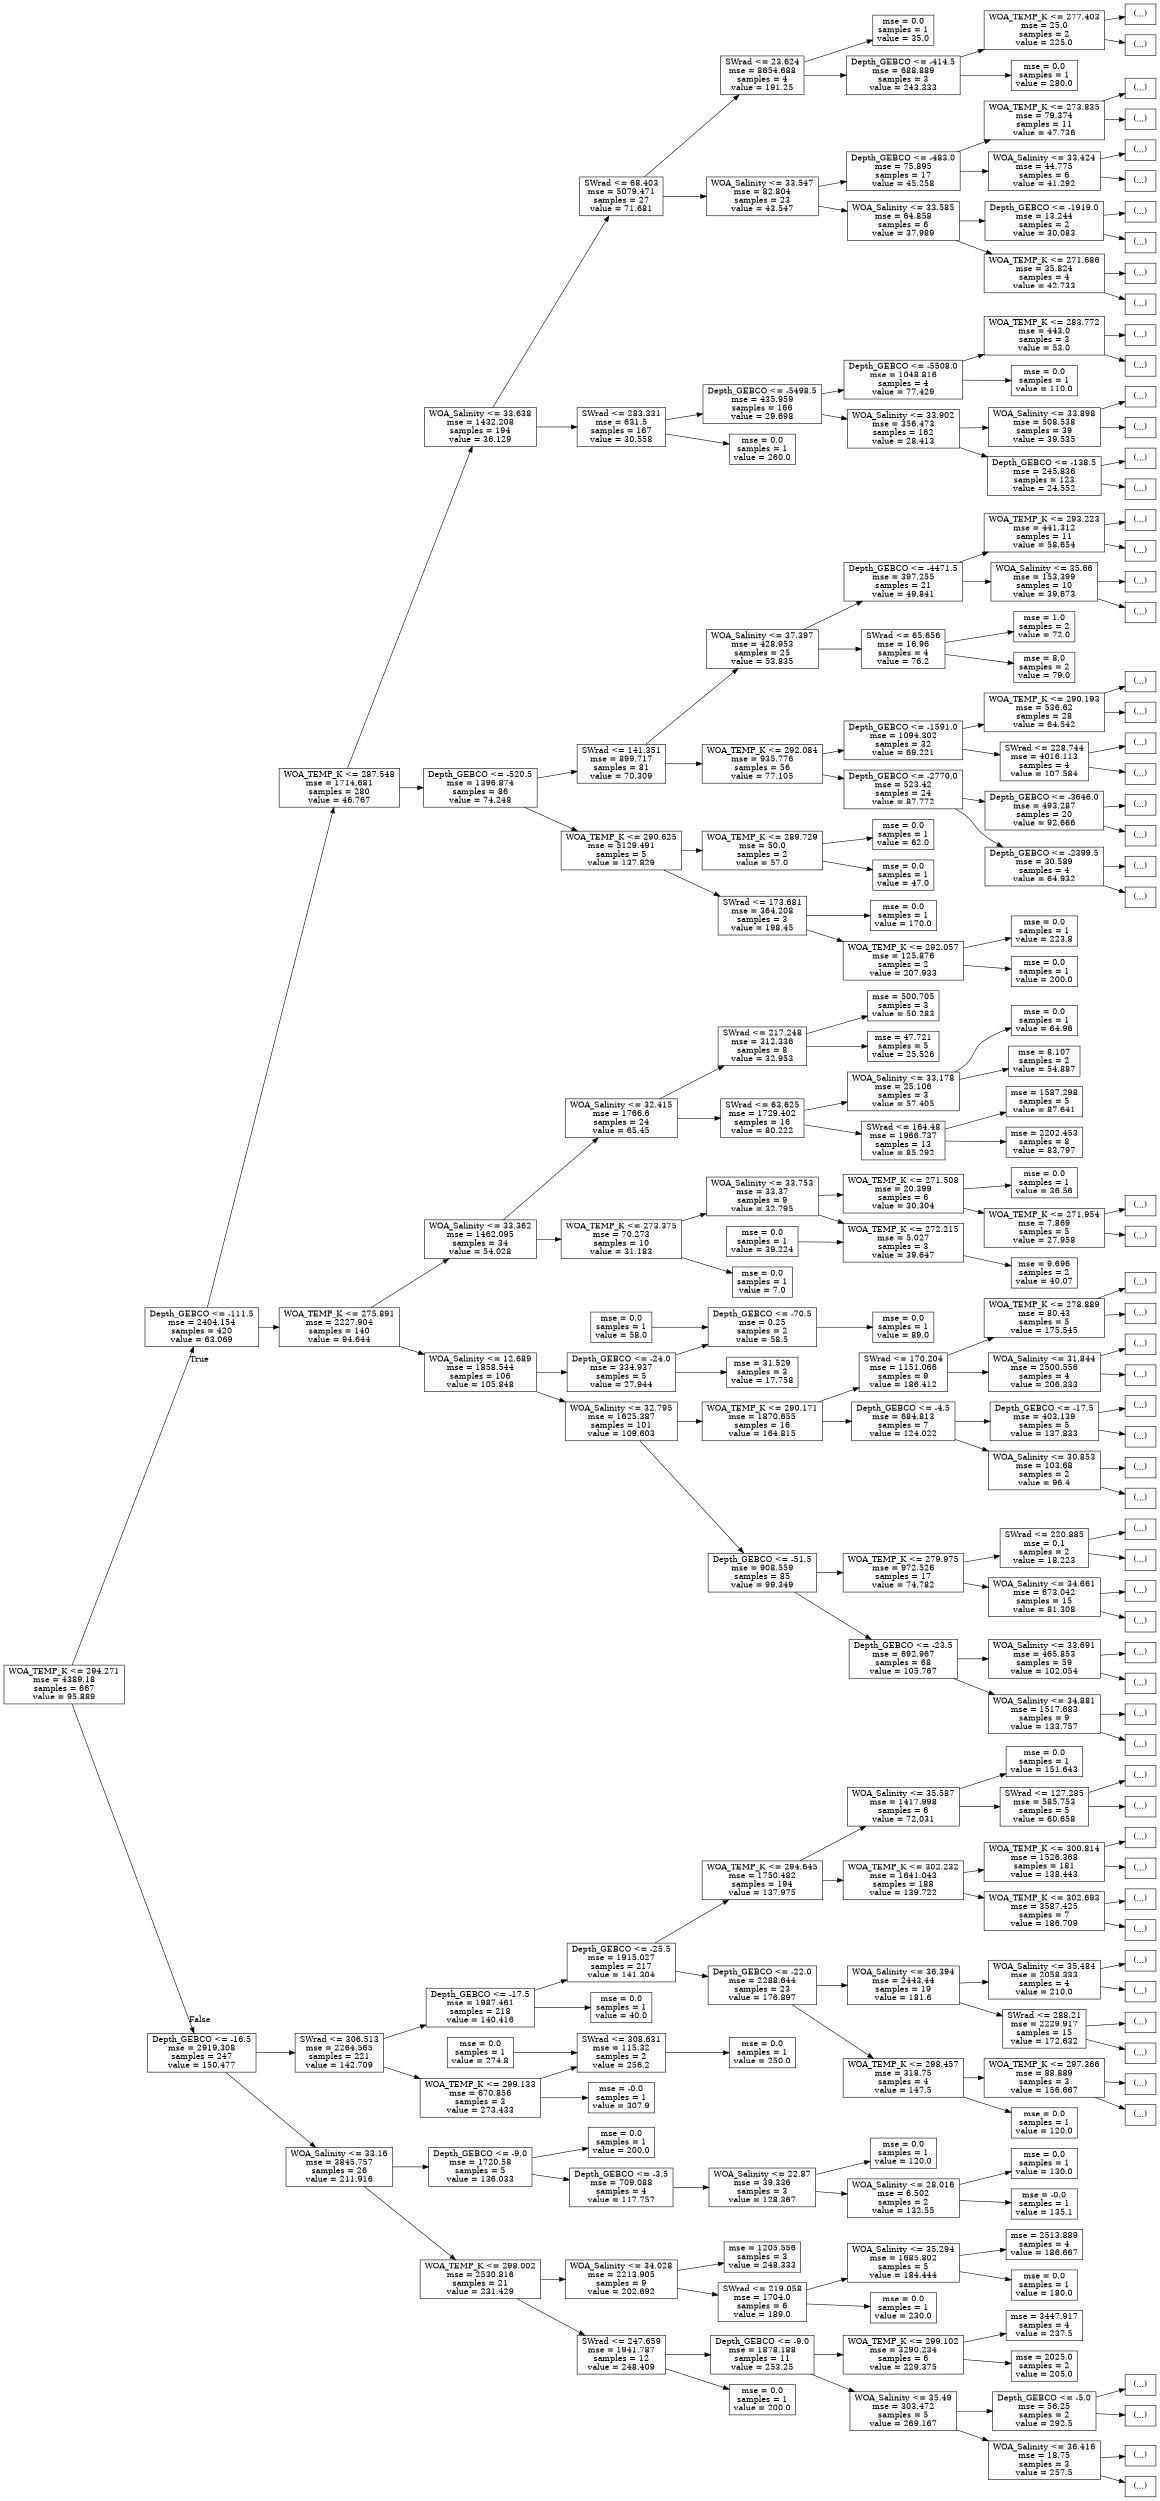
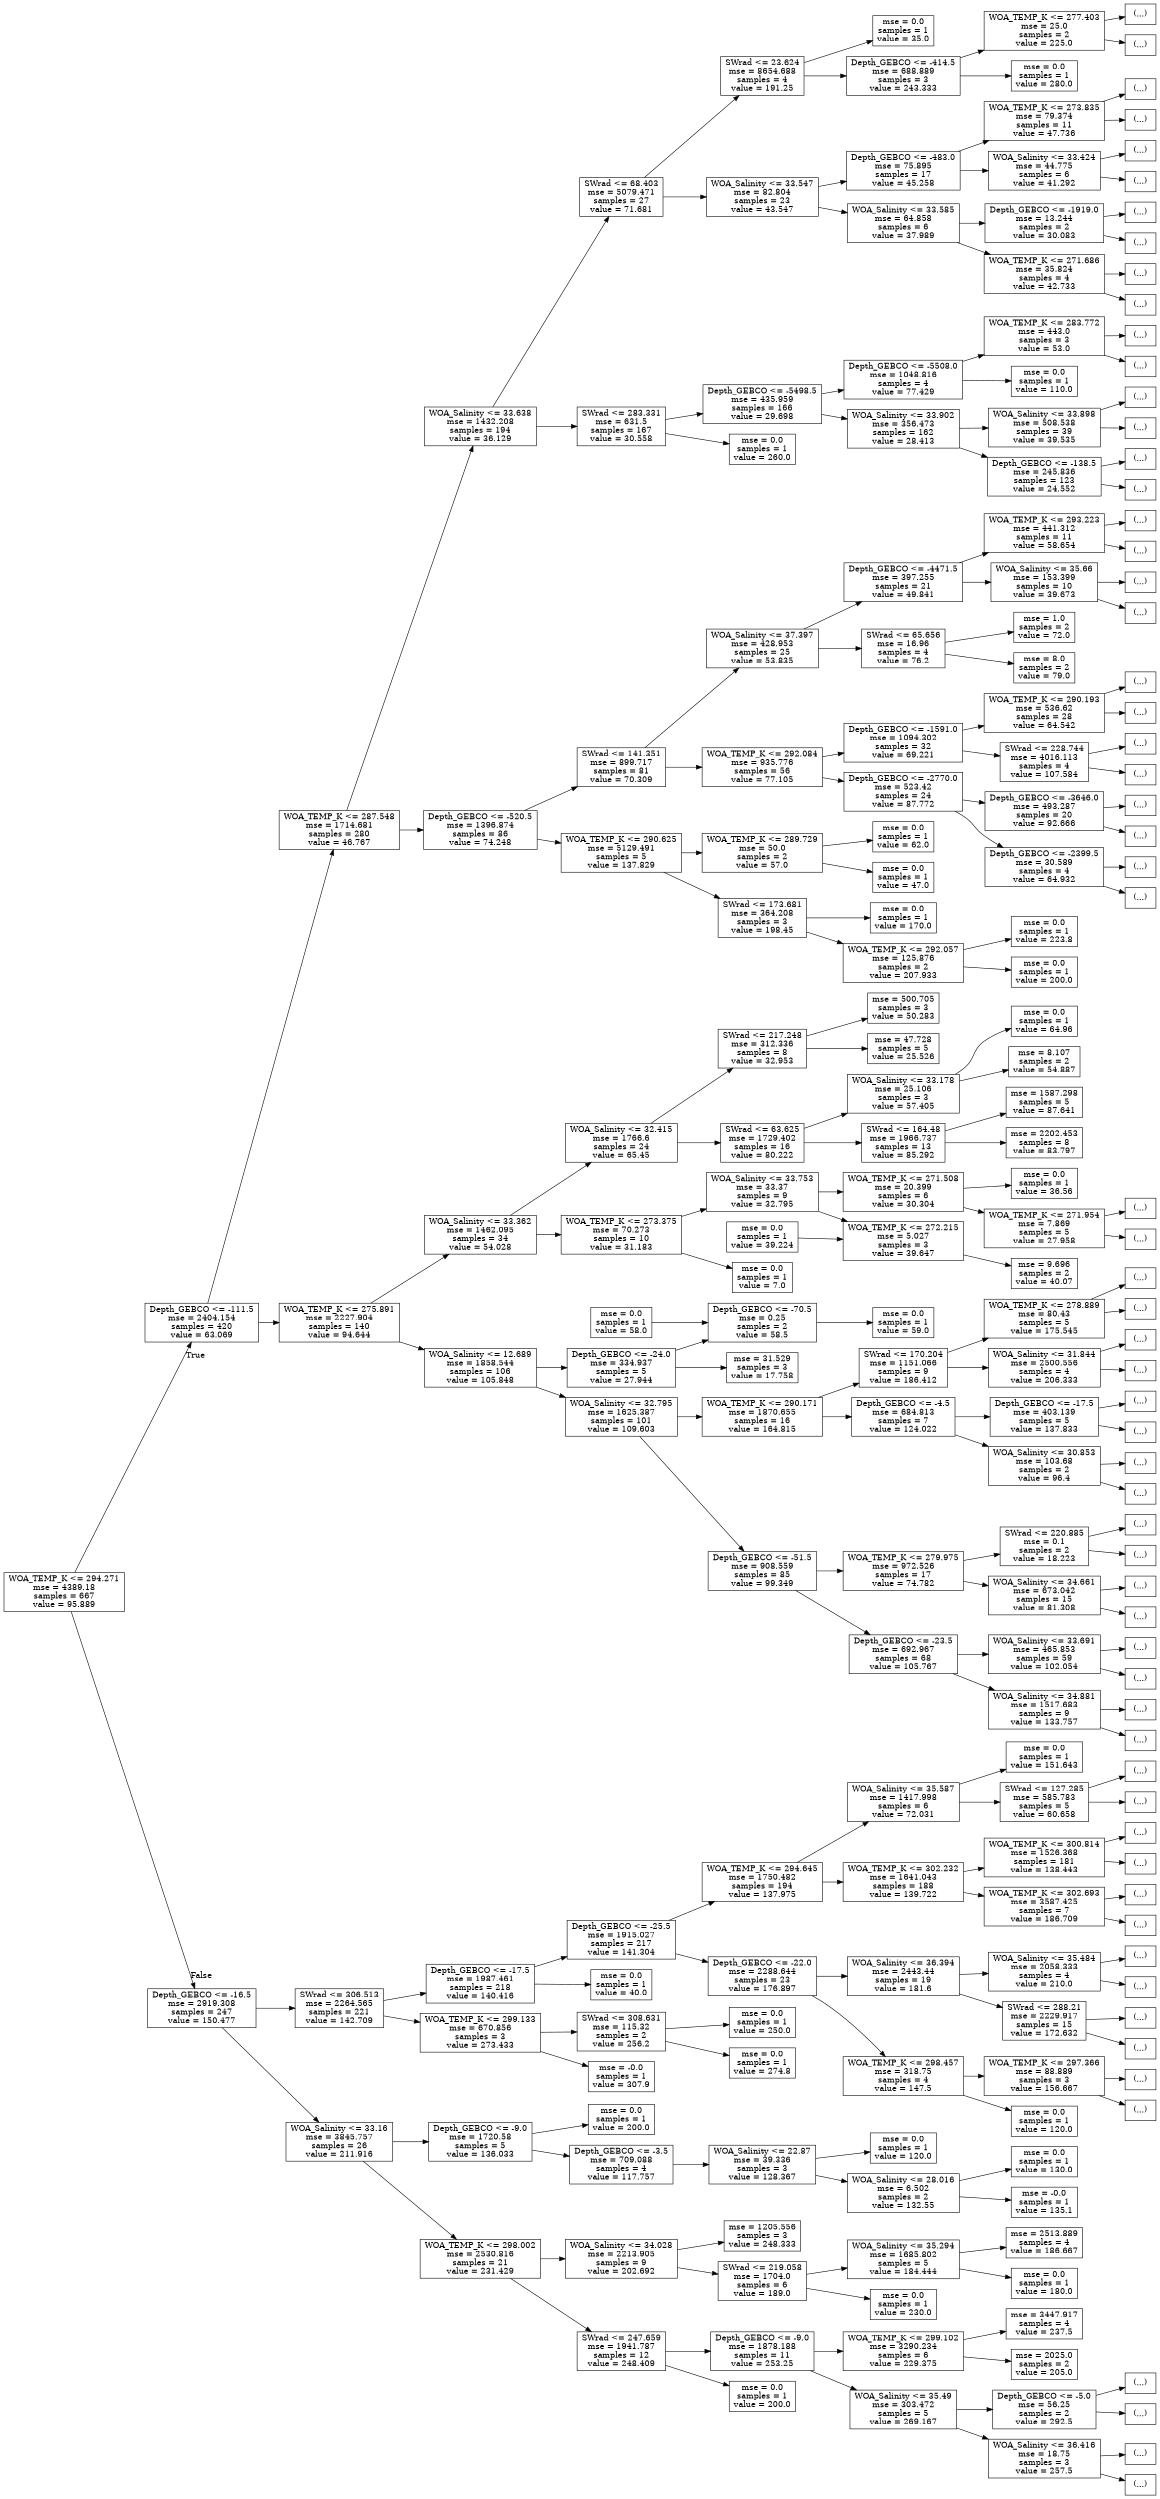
node "mse = 47.721 samples = 5 value = 25.526": label "mse = 47.721 samples = 5 value = 25.526" -> "mse = 47.728 samples = 5 value = 25.526"
node "mse = 0.0 samples = 1 value = 89.0": label "mse = 0.0 samples = 1 value = 89.0" -> "mse = 0.0 samples = 1 value = 59.0"
node "SWrad <= 127.285 mse = 585.753 samples = 5 value = 60.658": label "SWrad <= 127.285 mse = 585.753 samples = 5 value = 60.658" -> "SWrad <= 127.285 mse = 585.783 samples = 5 value = 60.658"
edge "mse = 0.0 samples = 1 value = 274.8" -> "SWrad <= 308.631 mse = 115.32 samples = 2 value = 256.2": reversed
